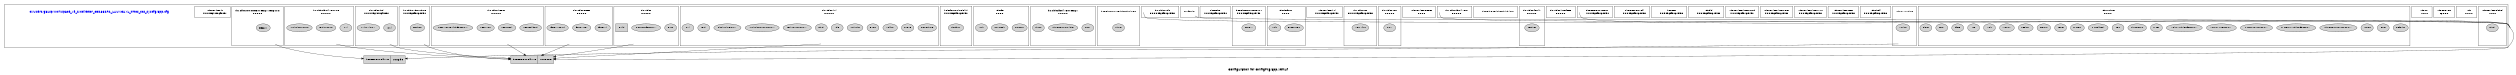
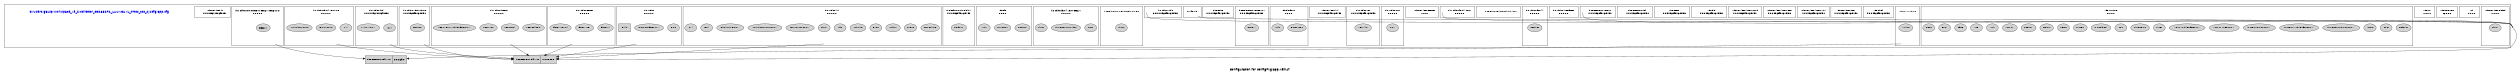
node "HeapMem_Build_GateProxy": label "HeapMem_Build_GateProxy" -> "HeapMem_Module_GateProxy"
